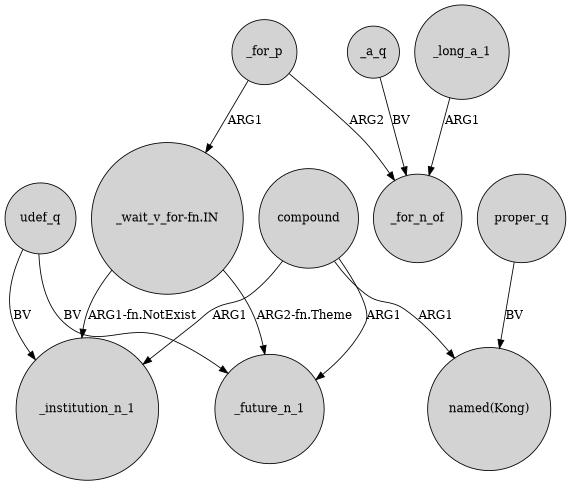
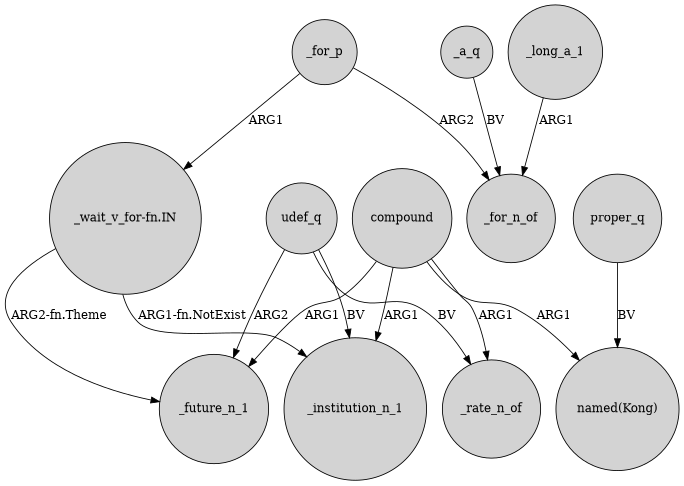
edge "udef_q" -> "_future_n_1": label "BV" -> "ARG2"
node "_rate_n_of": added
